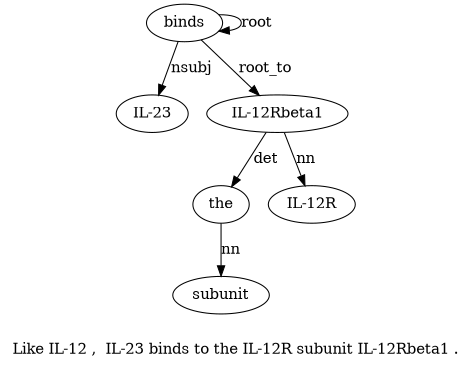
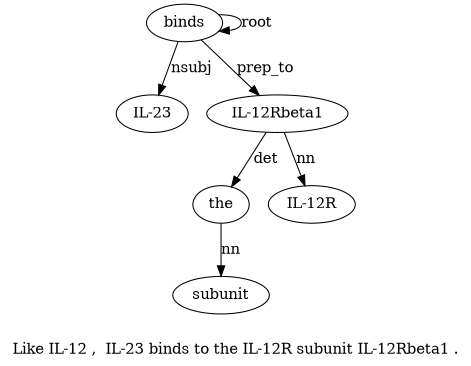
edge "binds" -> "IL-12Rbeta1": label "root_to" -> "prep_to"
